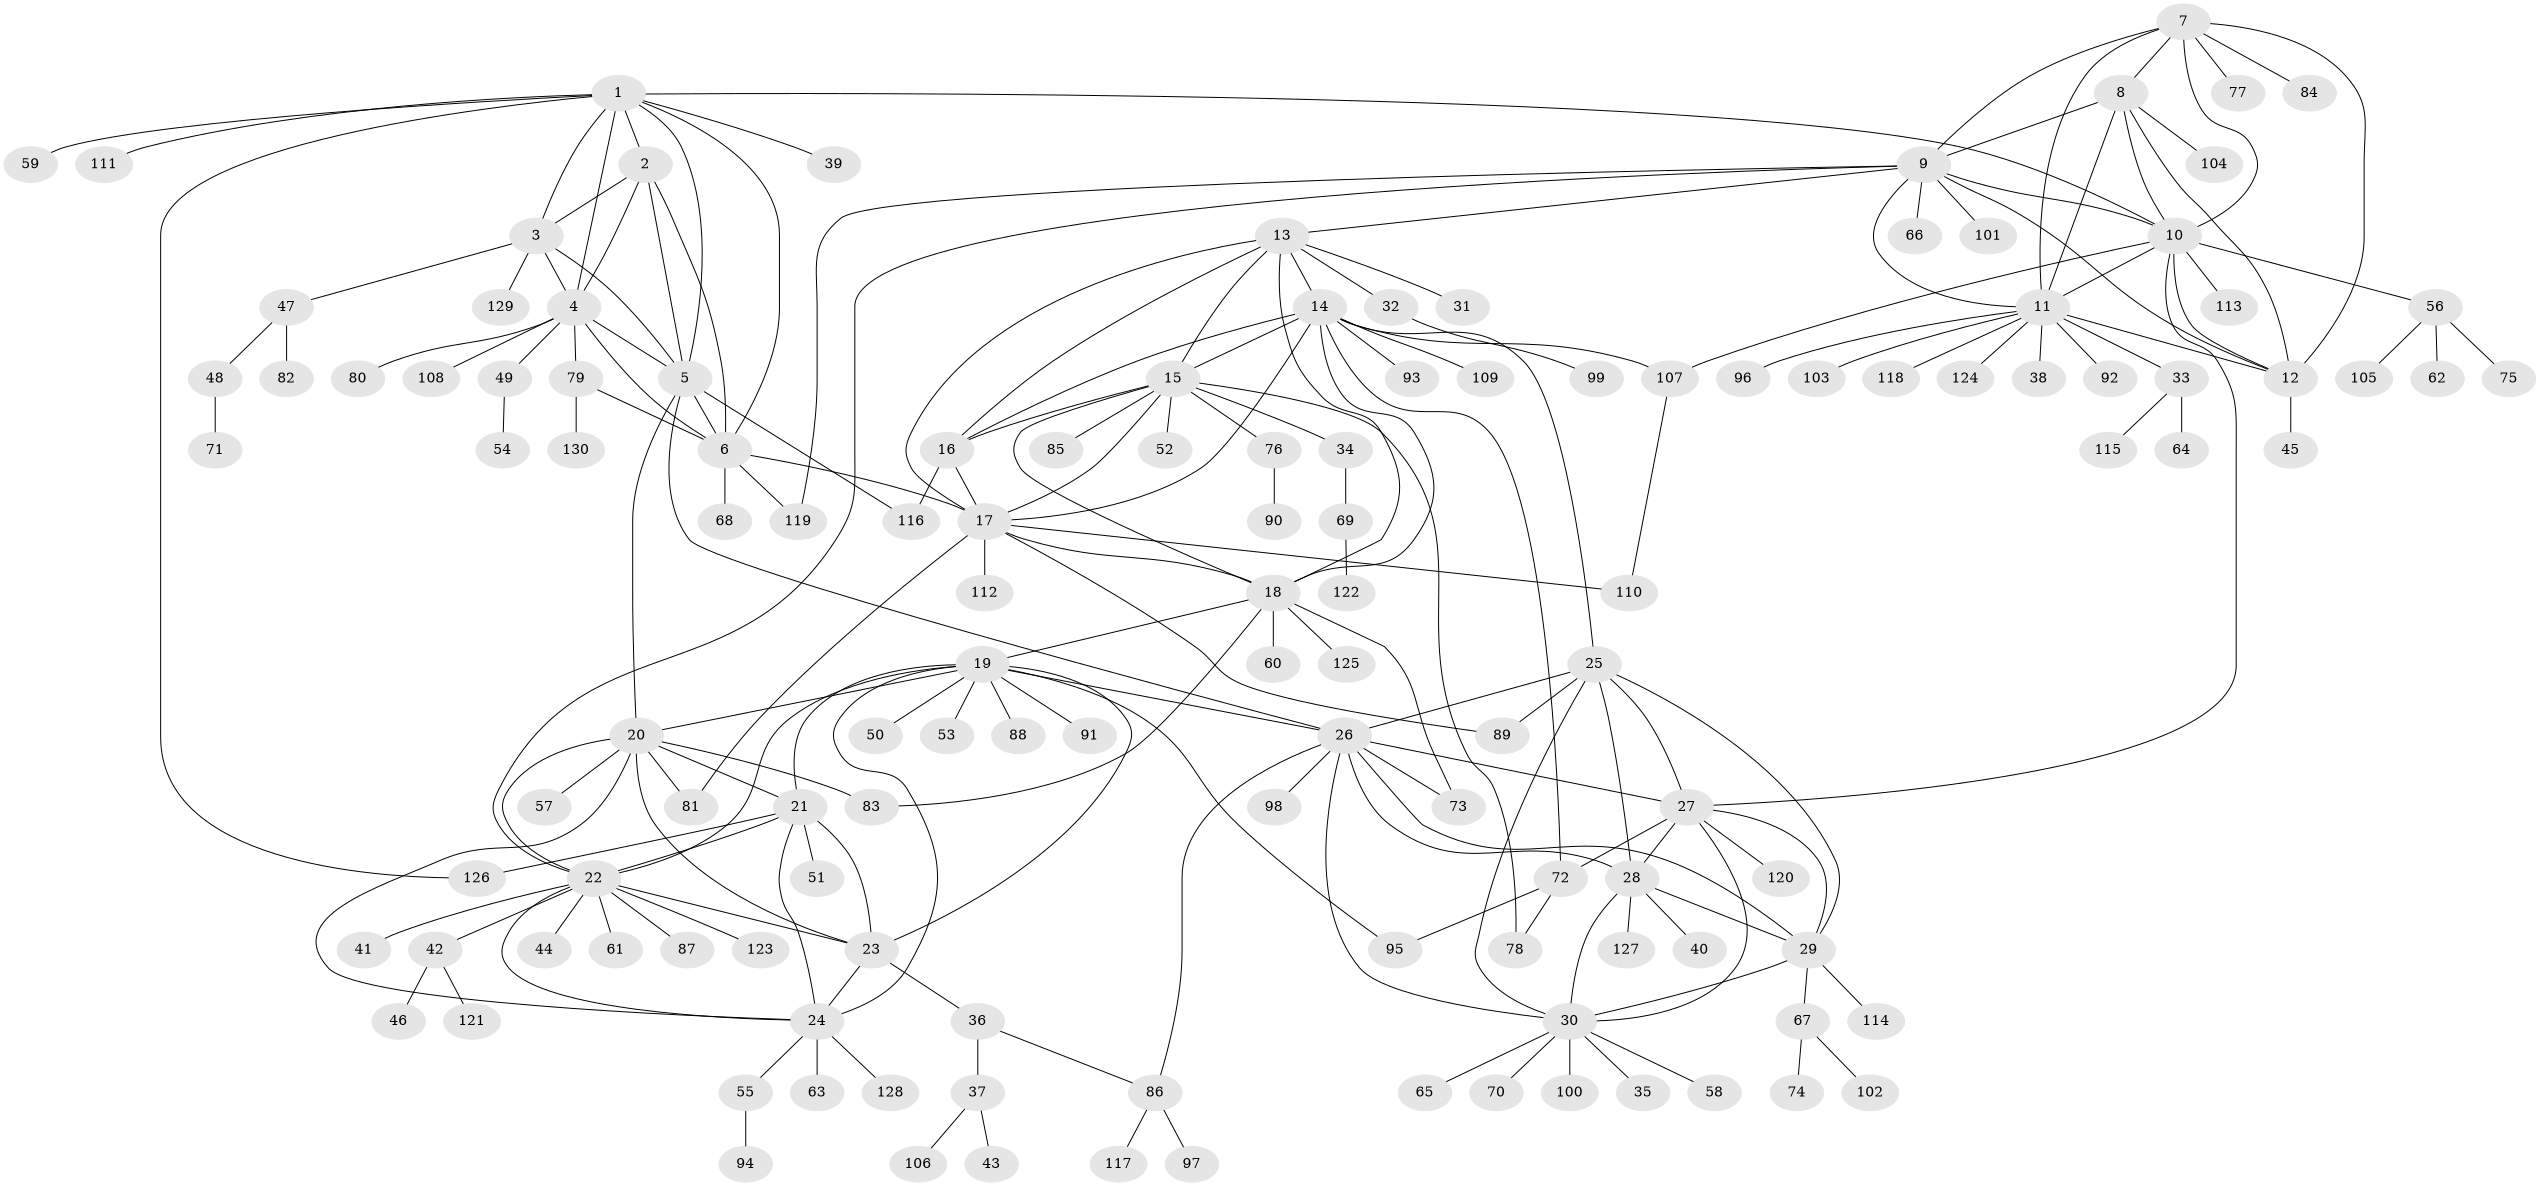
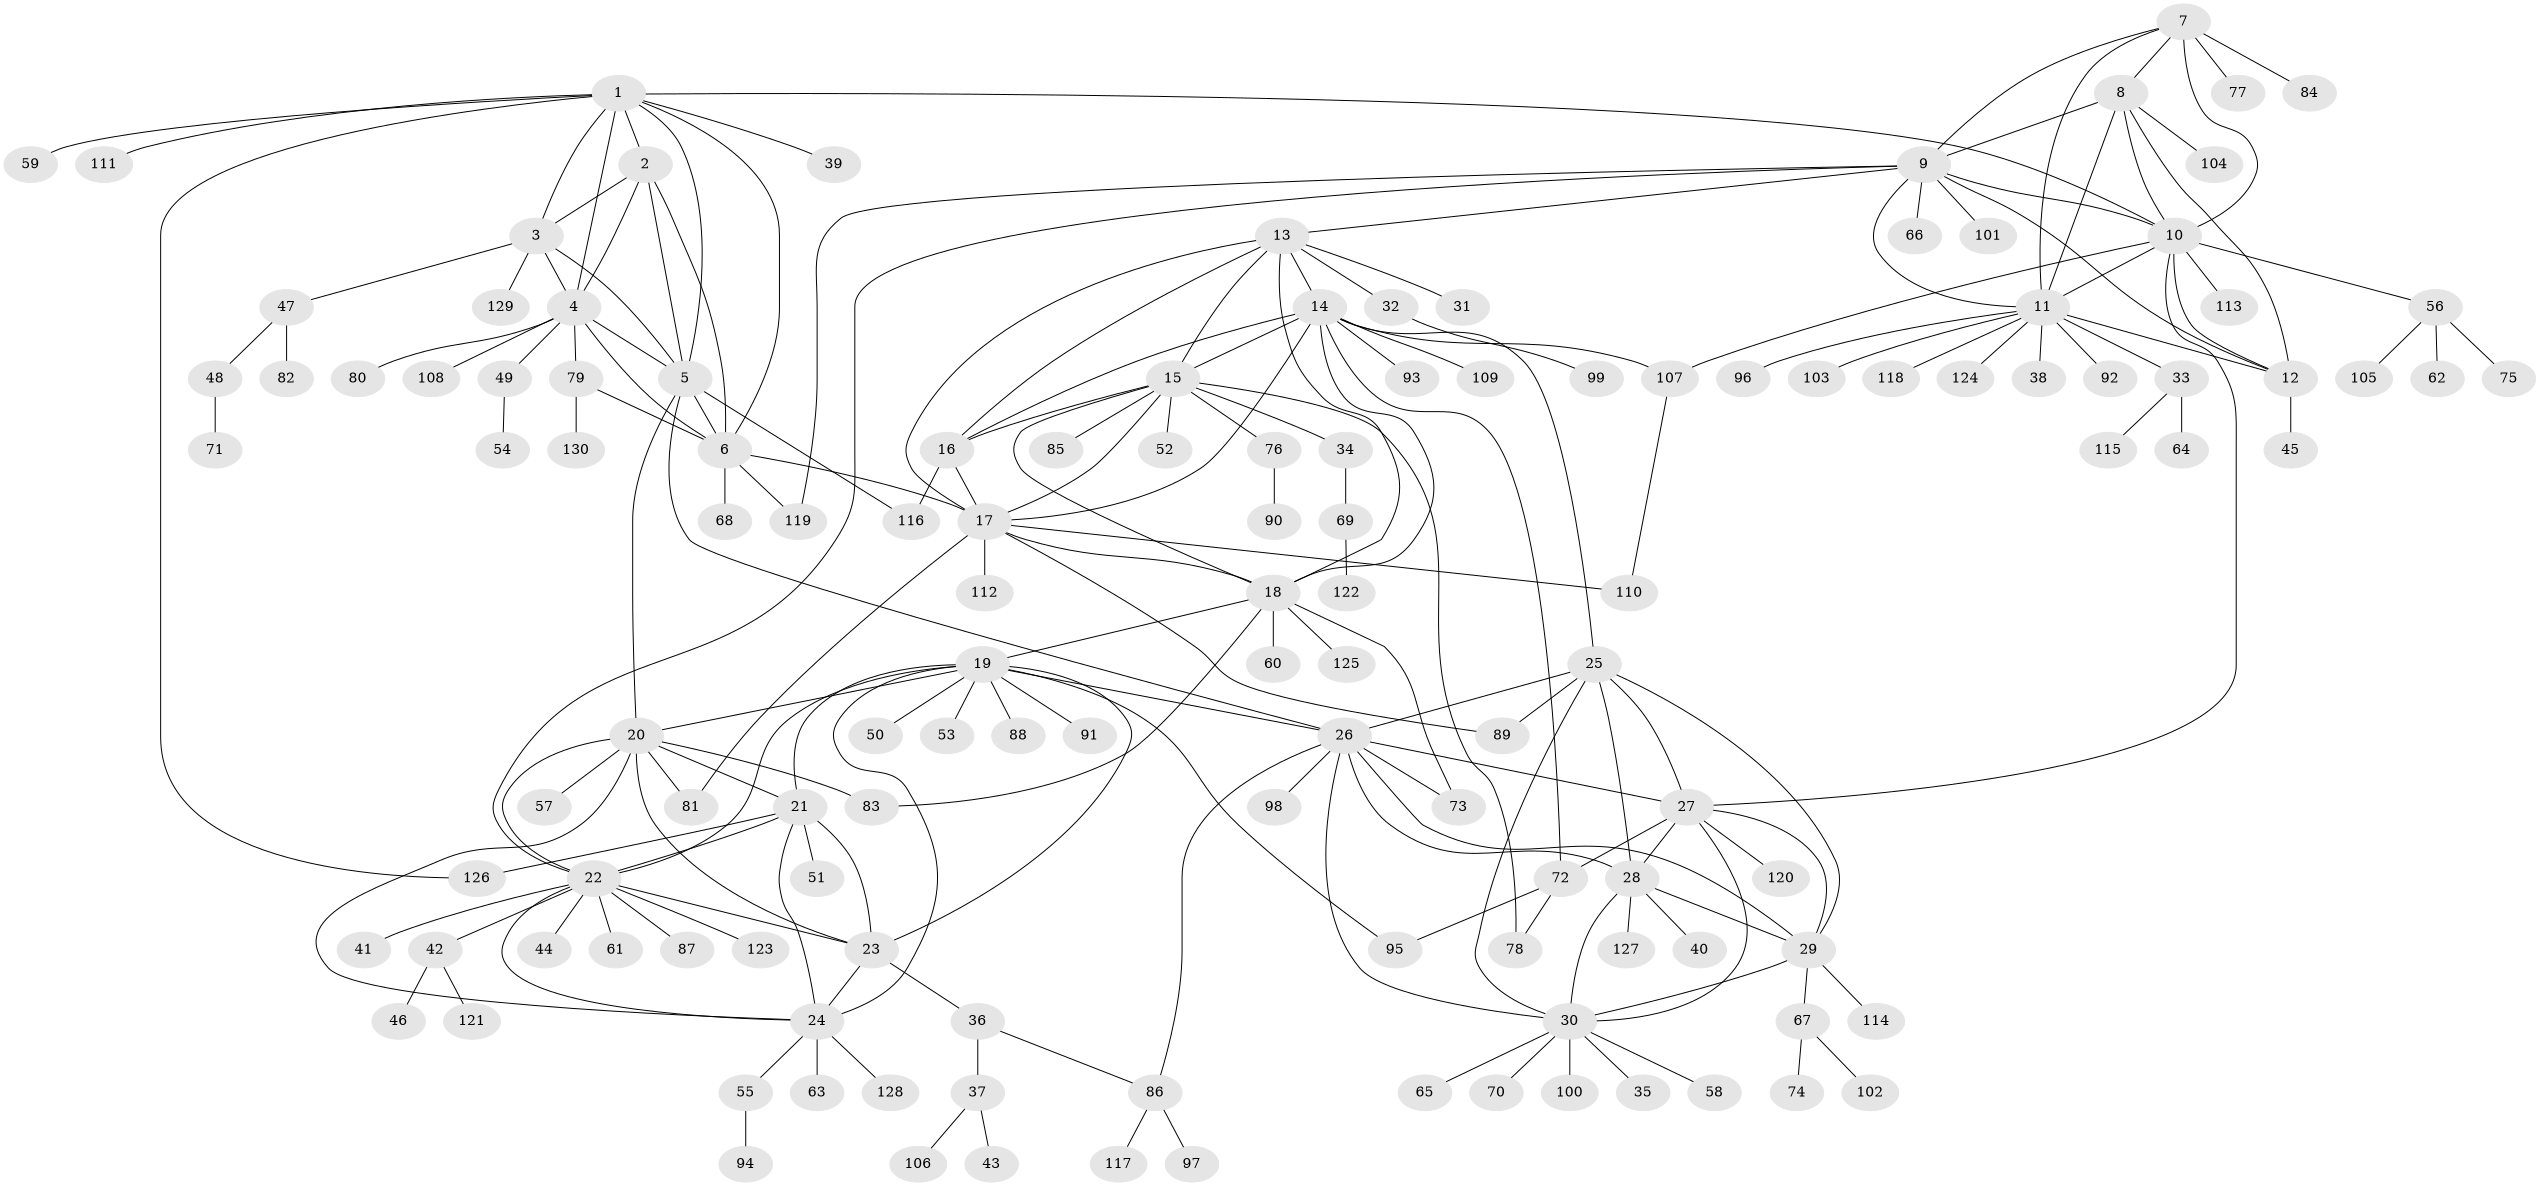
edge "7" -- "12": removed
